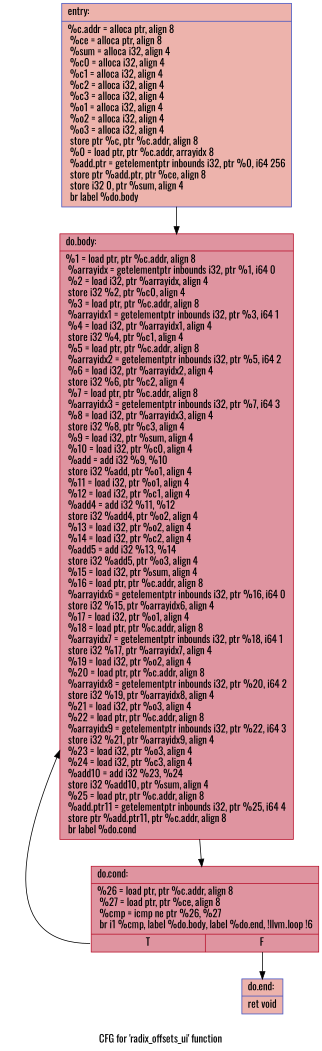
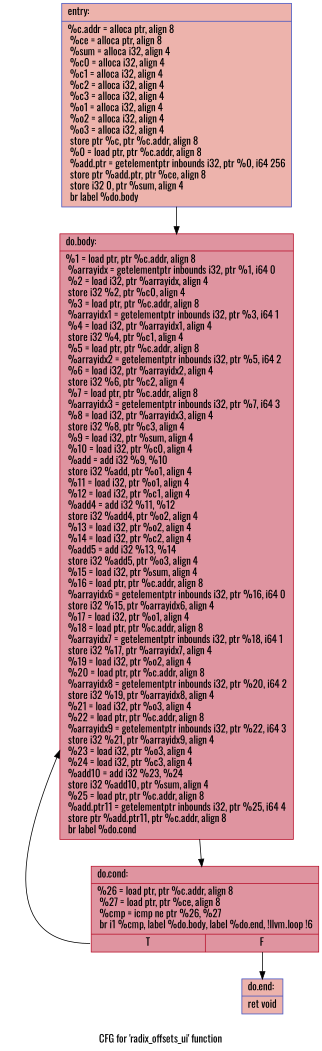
node "entry:": text "%0 = load ptr, ptr %c.addr, arrayidx 8" -> "%0 = load ptr, ptr %c.addr, align 8"
